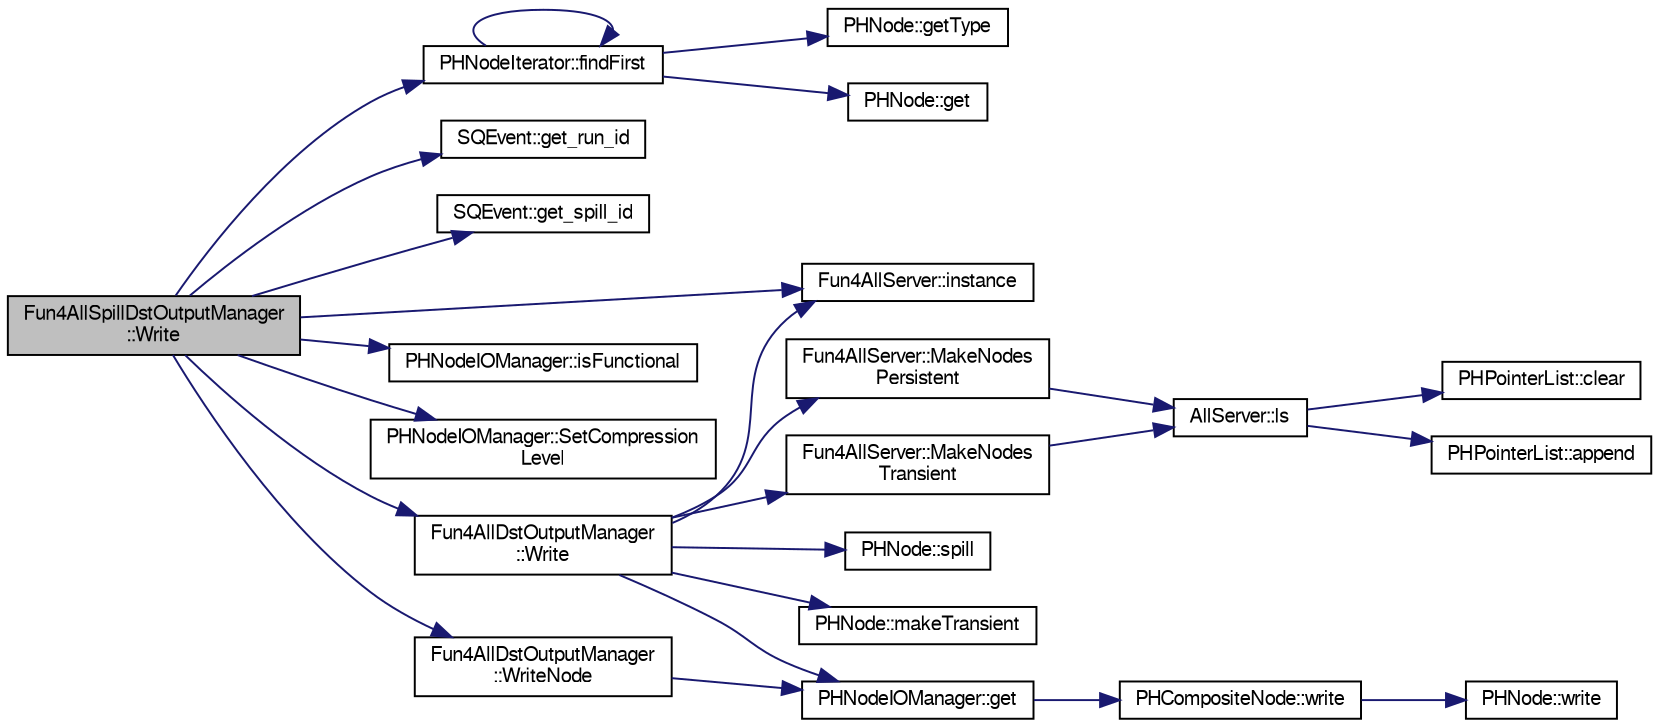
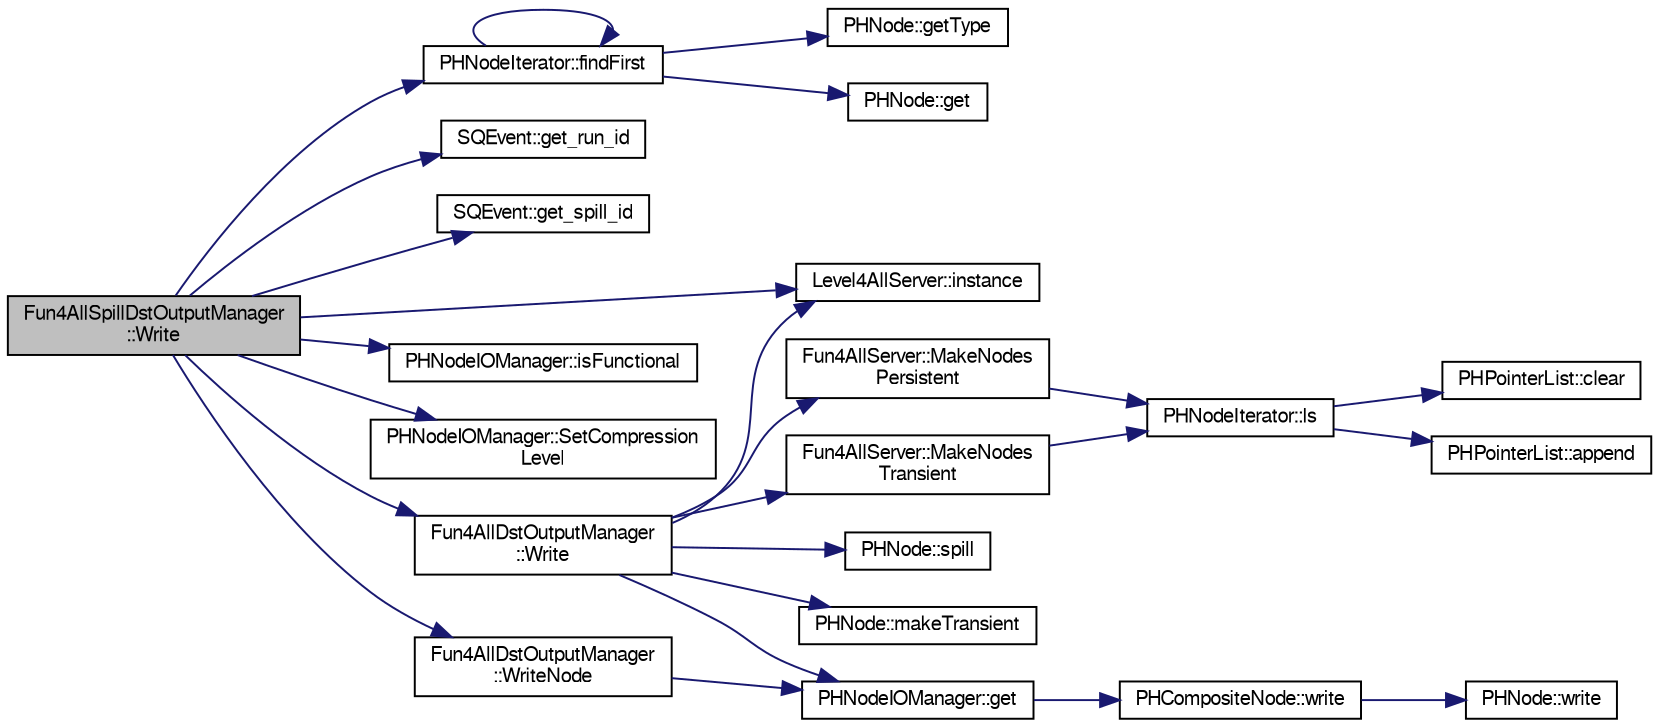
node "Fun4AllServer::instance": label "Fun4AllServer::instance" -> "Level4AllServer::instance"
node "AllServer::ls": label "AllServer::ls" -> "PHNodeIterator::ls"
